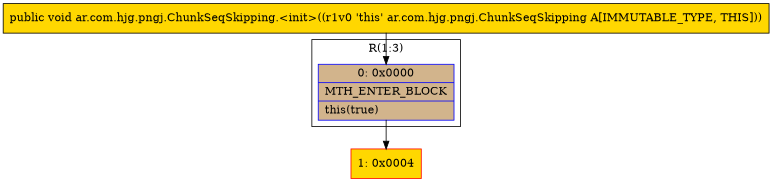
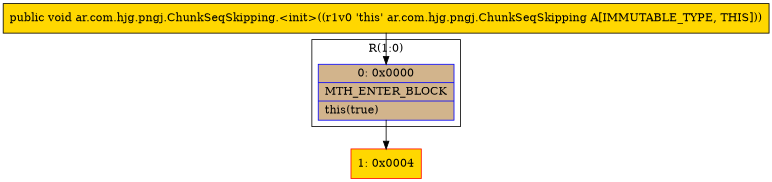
cluster "R(1:3)": label "R(1:3)" -> "R(1:0)"
